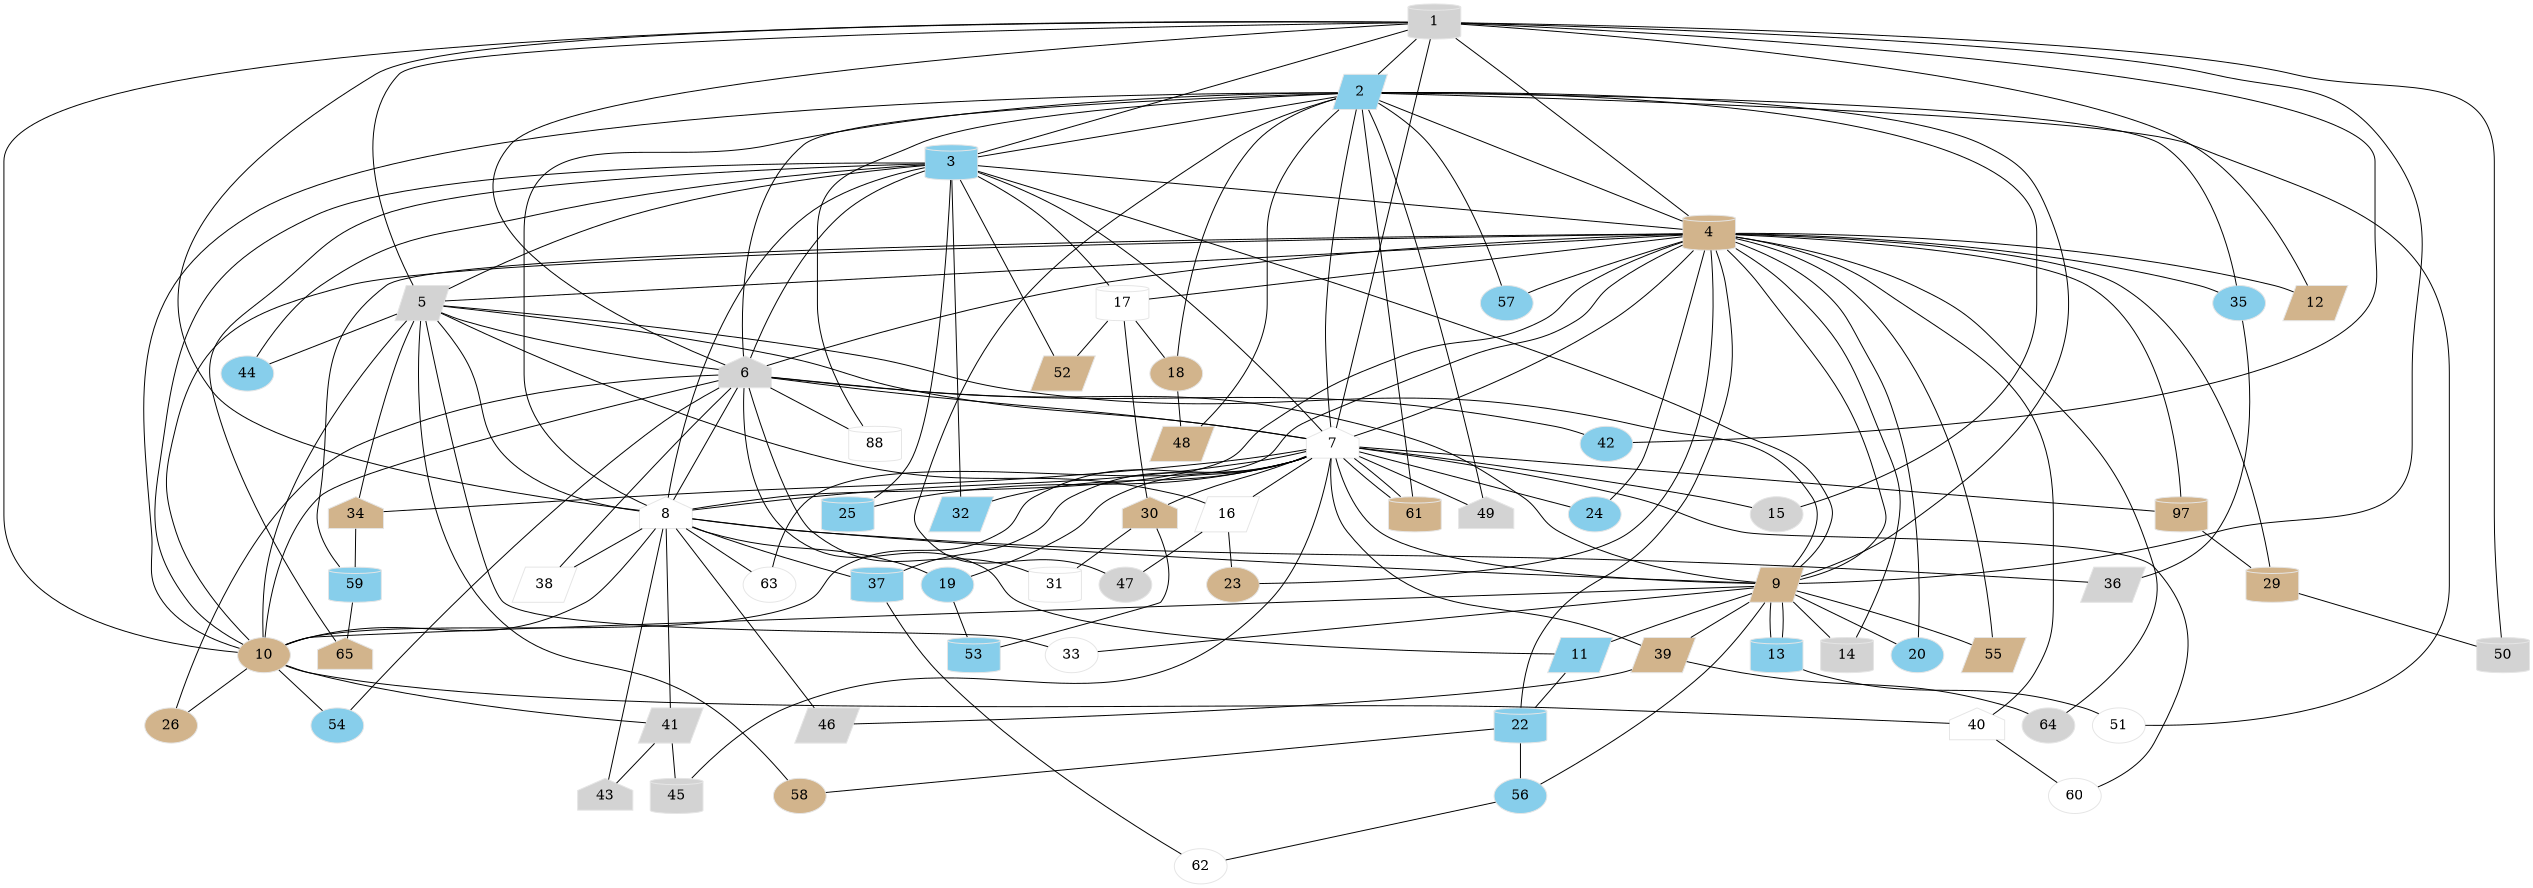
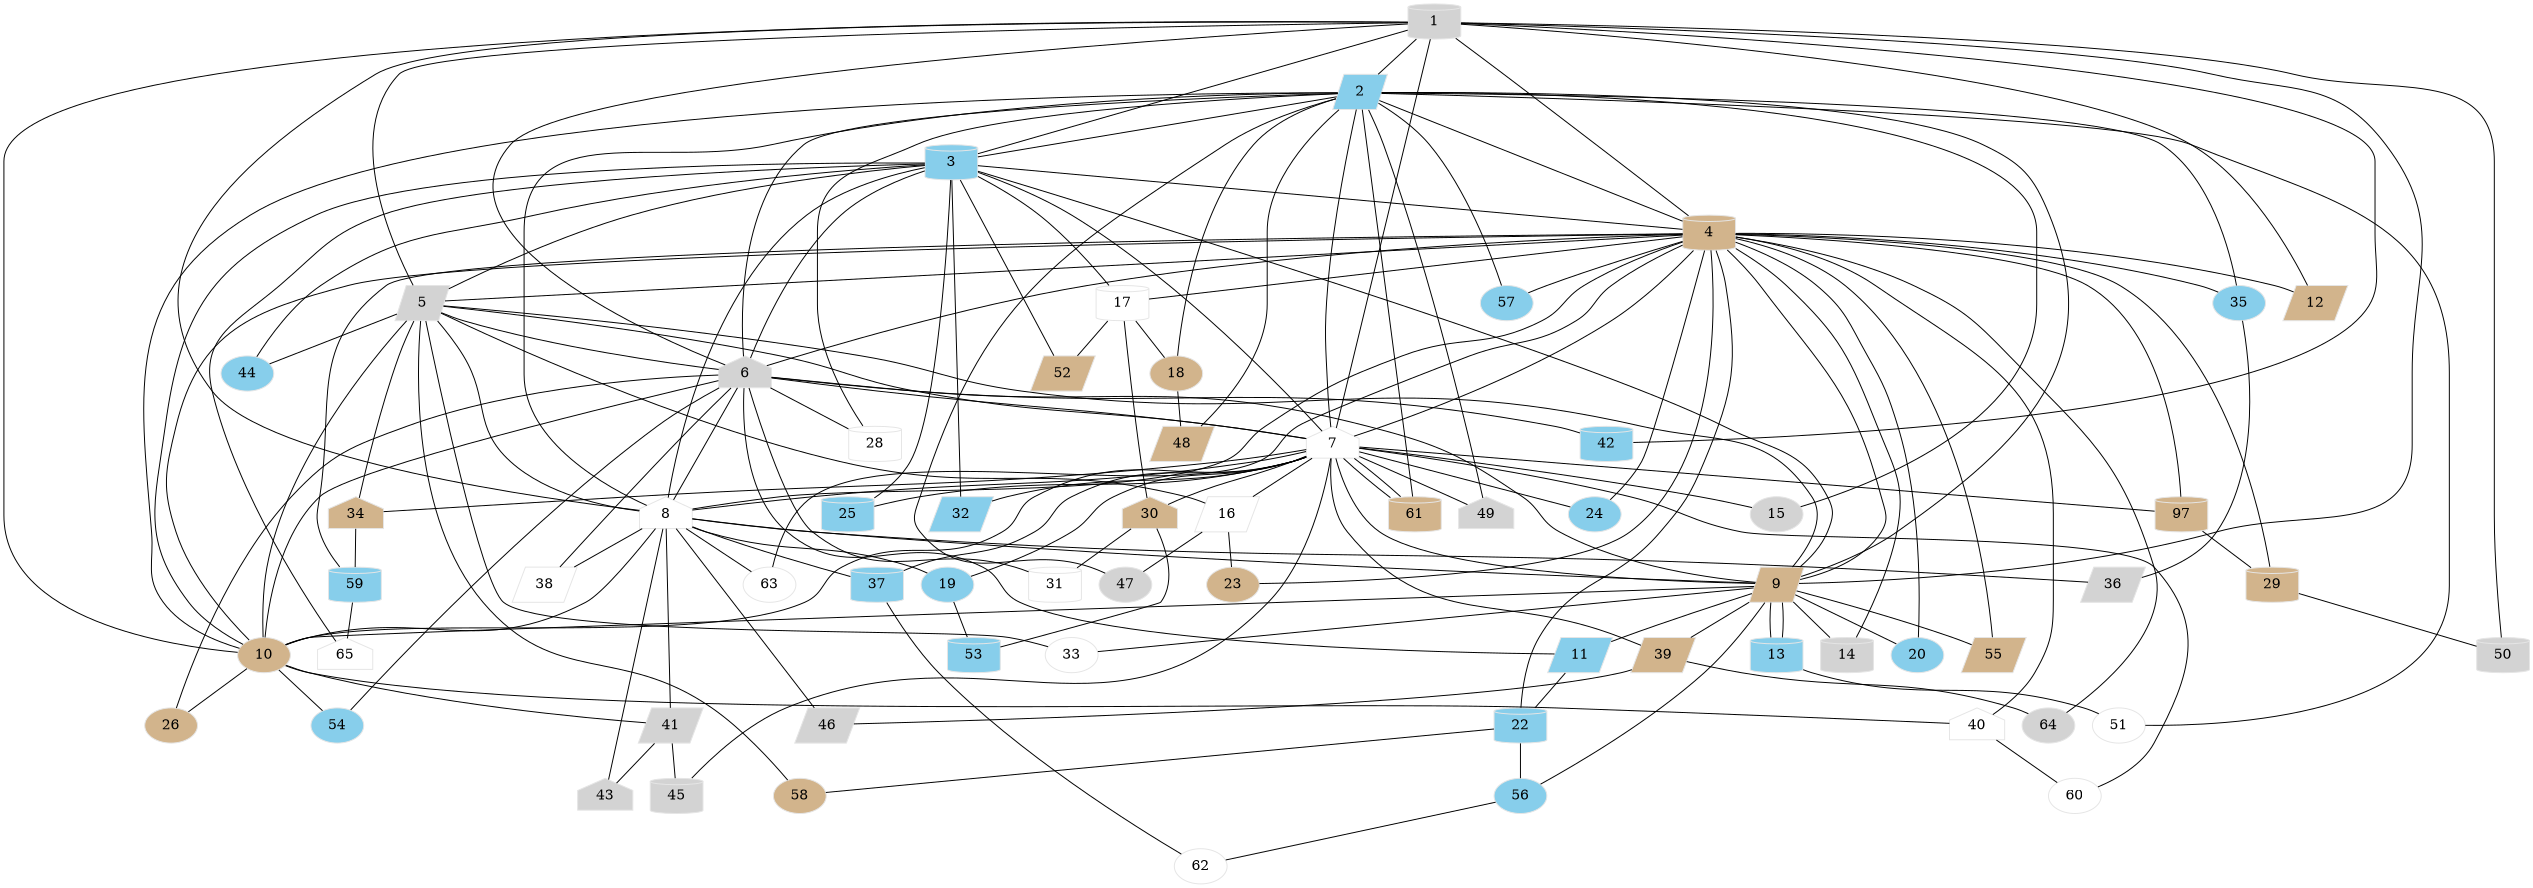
node "88": label "88" -> "28"
node "42": shape ellipse -> cylinder
node "65": fillcolor tan -> white
